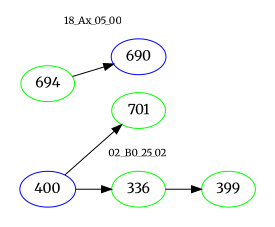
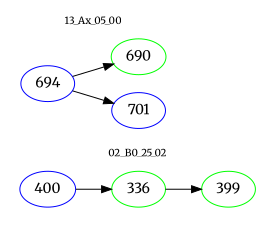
cluster "18_Ax_05_00": label "18_Ax_05_00" -> "13_Ax_05_00"
node "690": color blue -> green
node "694": color green -> blue
node "701": color green -> blue
edge "400" -> "701": now "694" -> "701"
